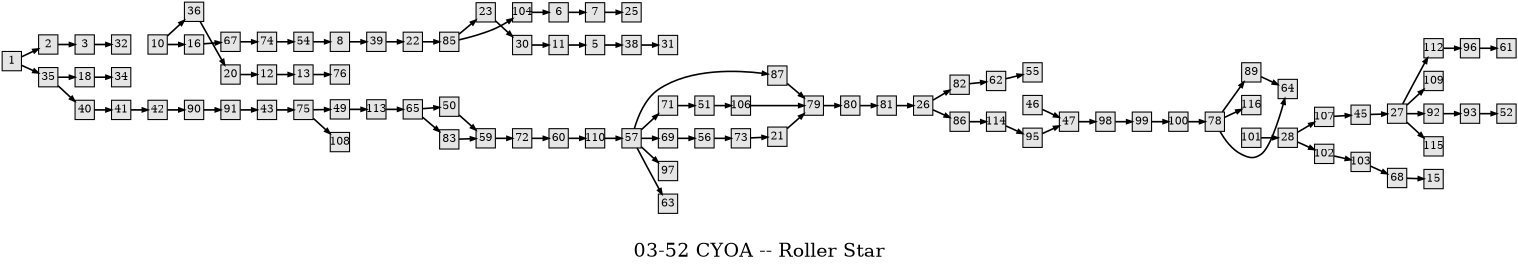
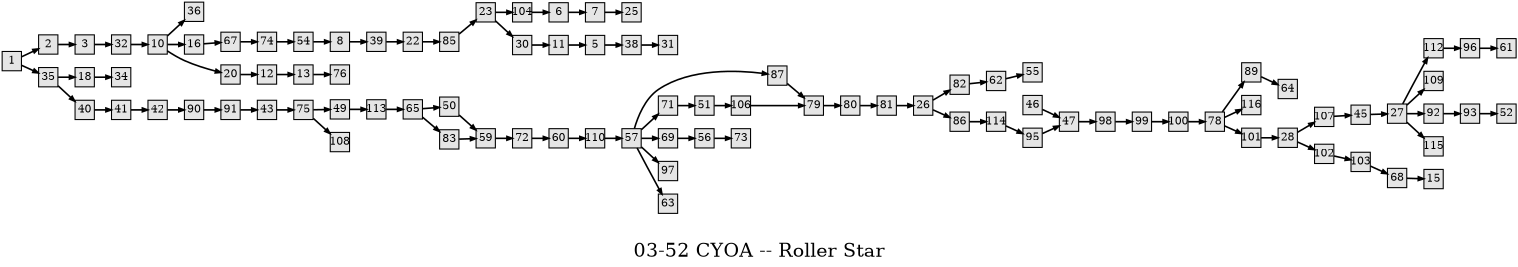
edge "85" -> "104": now "23" -> "104"
edge "36" -> "20": now "10" -> "20"
edge "32" -> "10": added
node "21": removed
edge "78" -> "64": now "78" -> "101"
